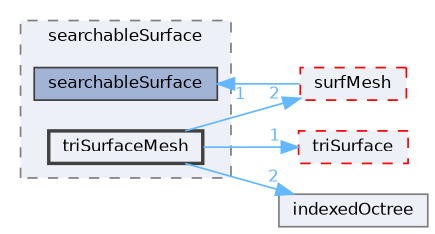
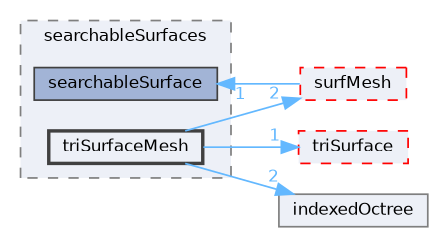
cluster "searchableSurface": label "searchableSurface" -> "searchableSurfaces"
